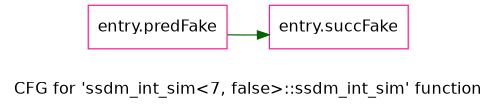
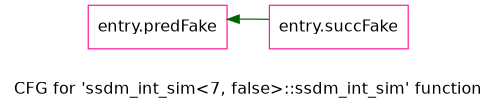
edge "entry.predFake" -> "entry.succFake": reversed
